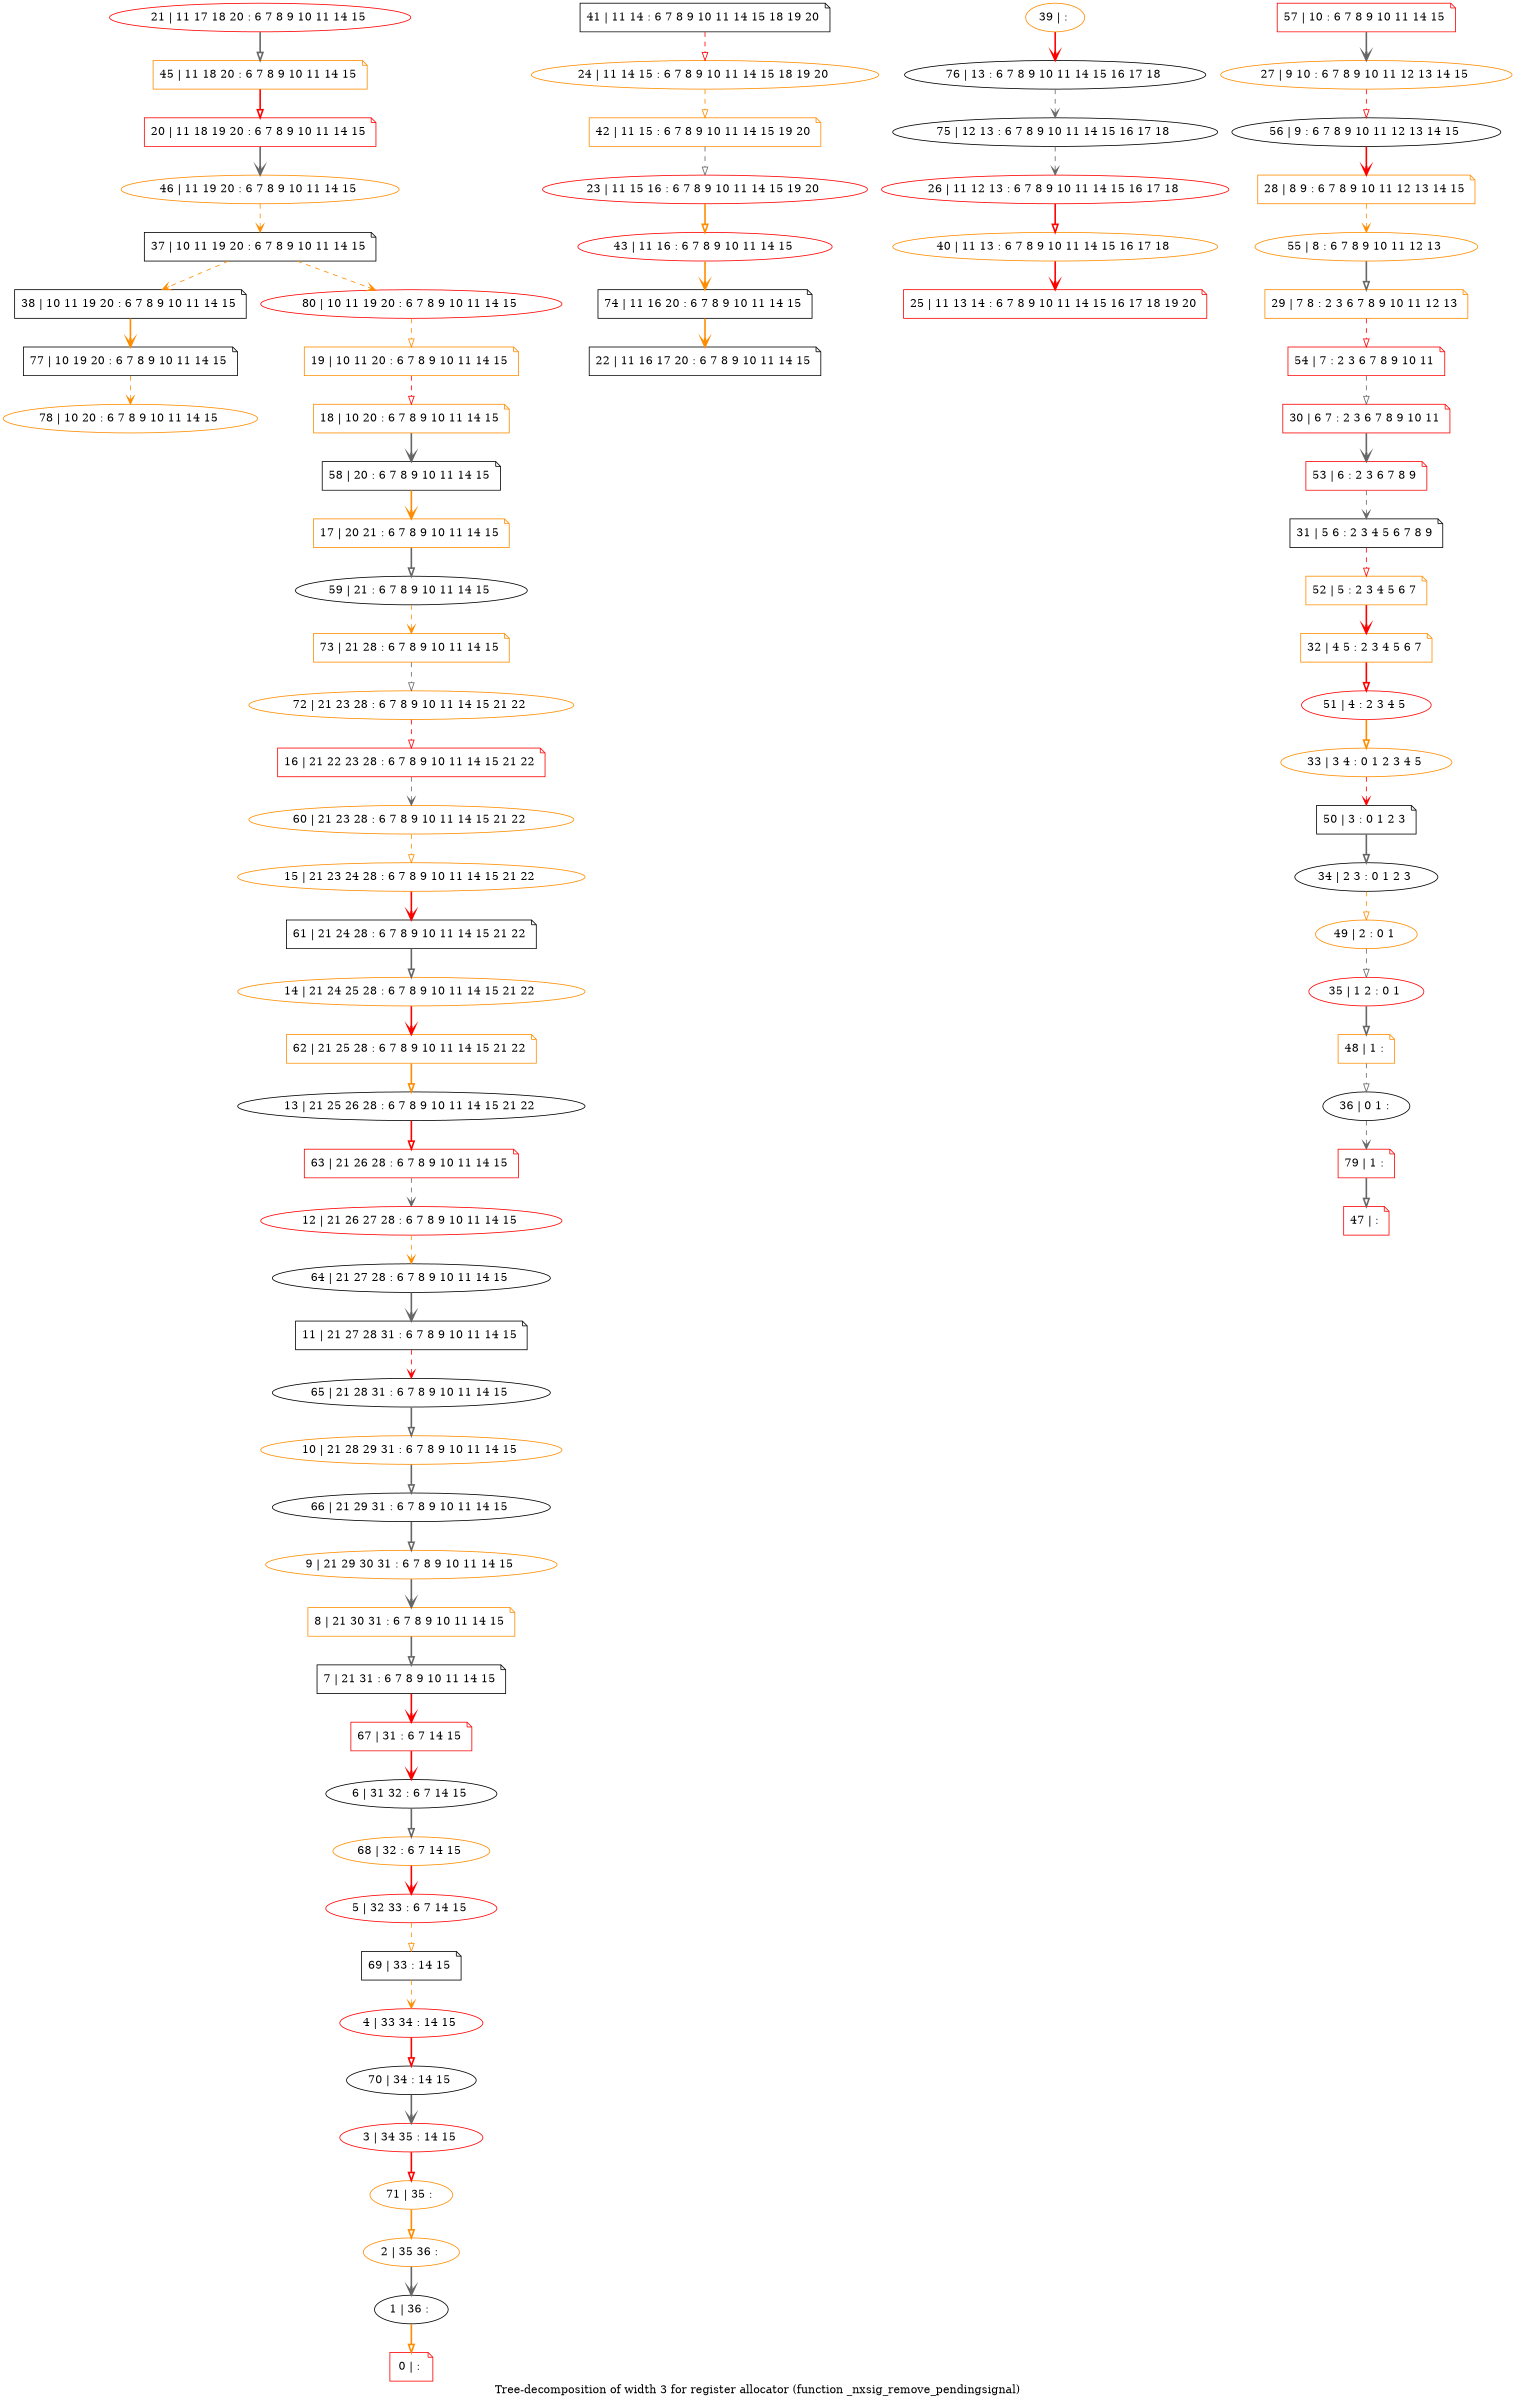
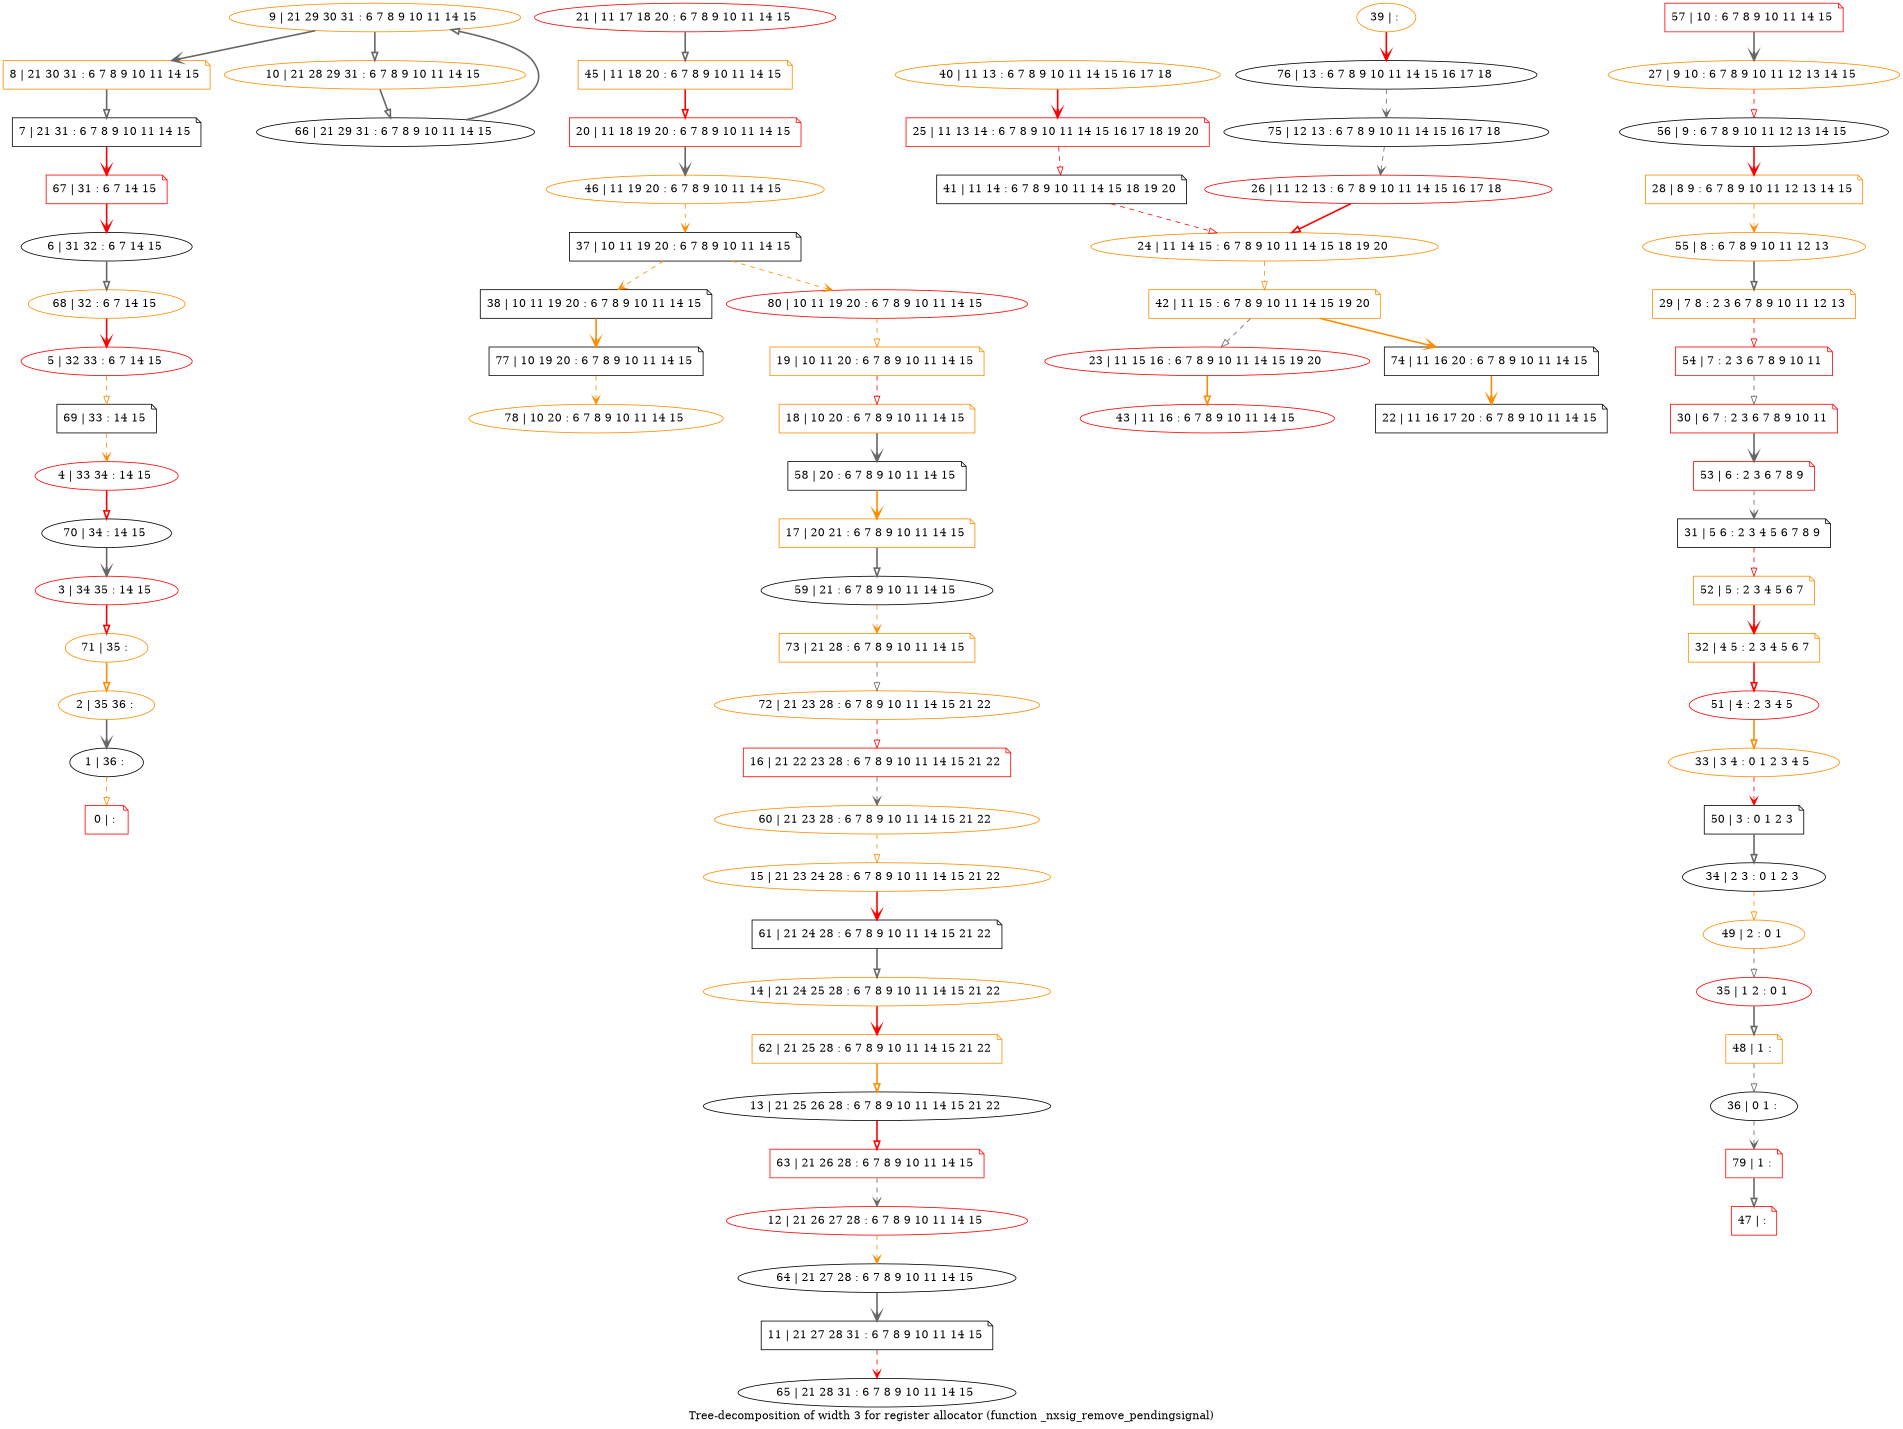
edge "25 | 11 13 14 : 6 7 8 9 10 11 14 15 16 17 18 19 20" -> "41 | 11 14 : 6 7 8 9 10 11 14 15 18 19 20": added
edge "26 | 11 12 13 : 6 7 8 9 10 11 14 15 16 17 18" -> "40 | 11 13 : 6 7 8 9 10 11 14 15 16 17 18": now "26 | 11 12 13 : 6 7 8 9 10 11 14 15 16 17 18" -> "24 | 11 14 15 : 6 7 8 9 10 11 14 15 18 19 20"
edge "43 | 11 16 : 6 7 8 9 10 11 14 15" -> "74 | 11 16 20 : 6 7 8 9 10 11 14 15": now "42 | 11 15 : 6 7 8 9 10 11 14 15 19 20" -> "74 | 11 16 20 : 6 7 8 9 10 11 14 15"
edge "65 | 21 28 31 : 6 7 8 9 10 11 14 15" -> "10 | 21 28 29 31 : 6 7 8 9 10 11 14 15": now "9 | 21 29 30 31 : 6 7 8 9 10 11 14 15" -> "10 | 21 28 29 31 : 6 7 8 9 10 11 14 15"
edge "1 | 36 :" -> "0 | :": style bold -> dashed
